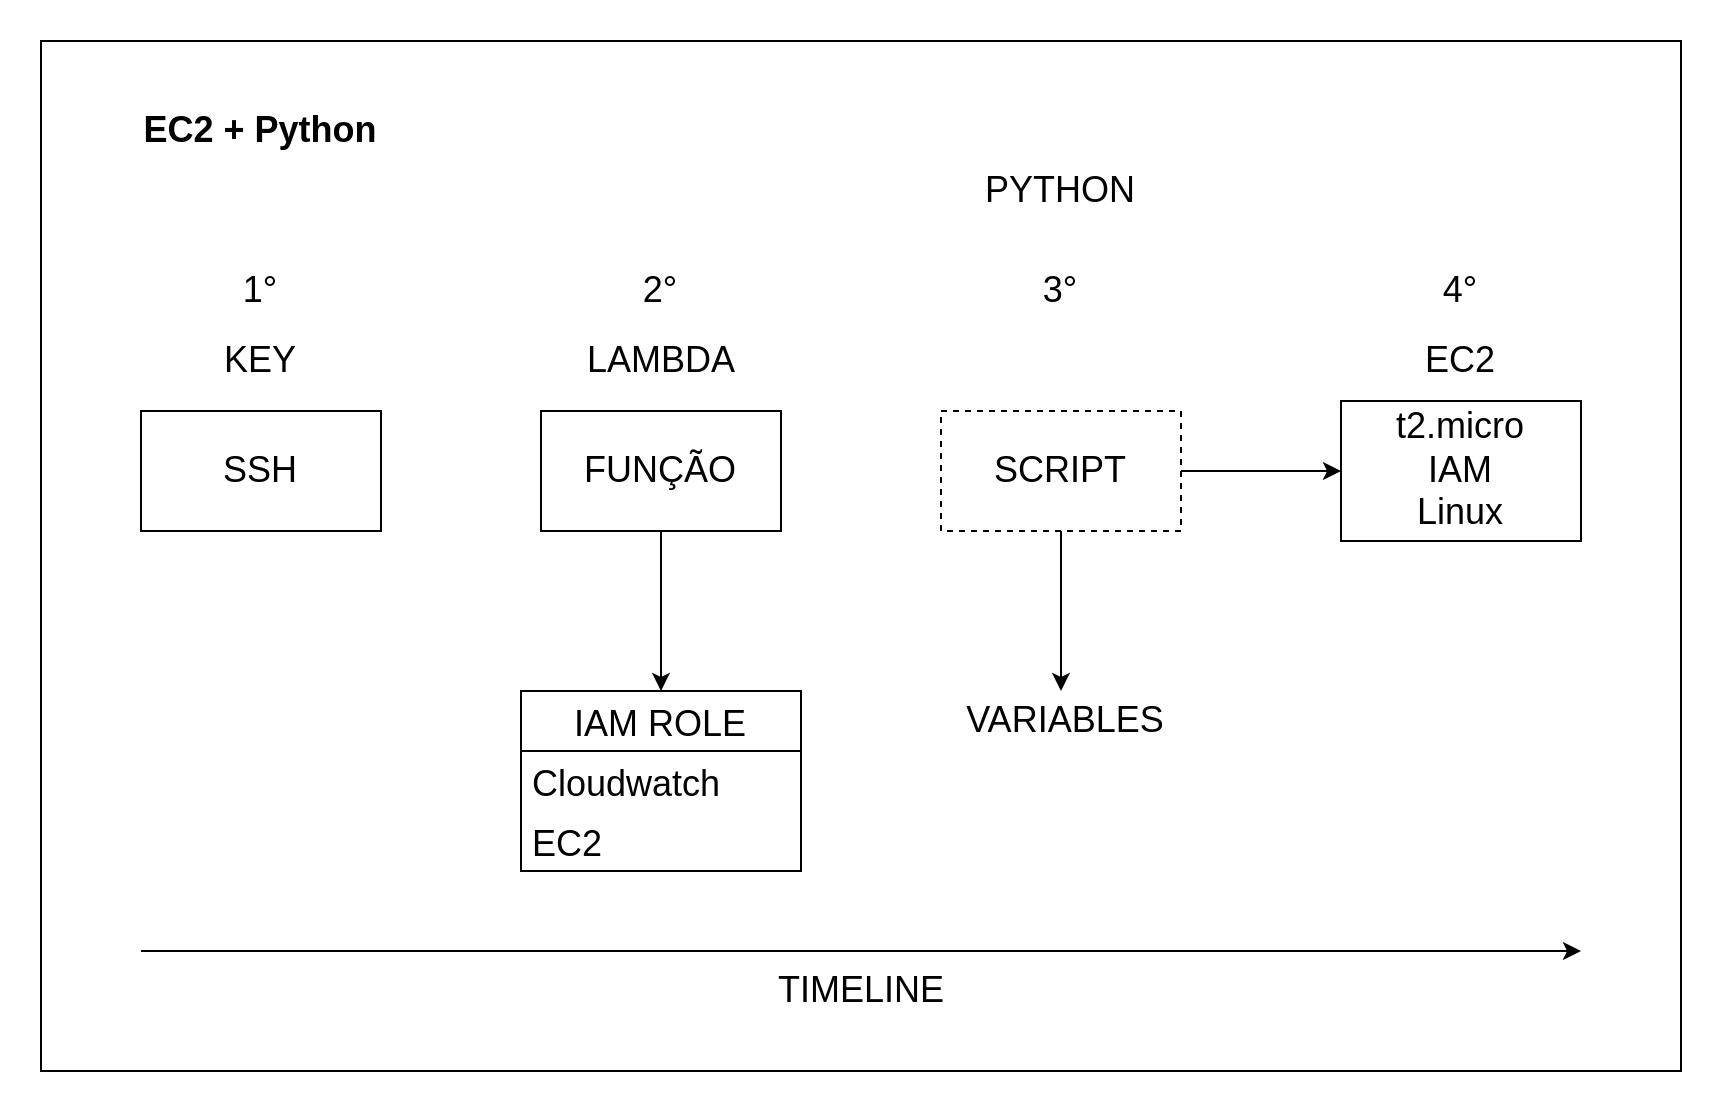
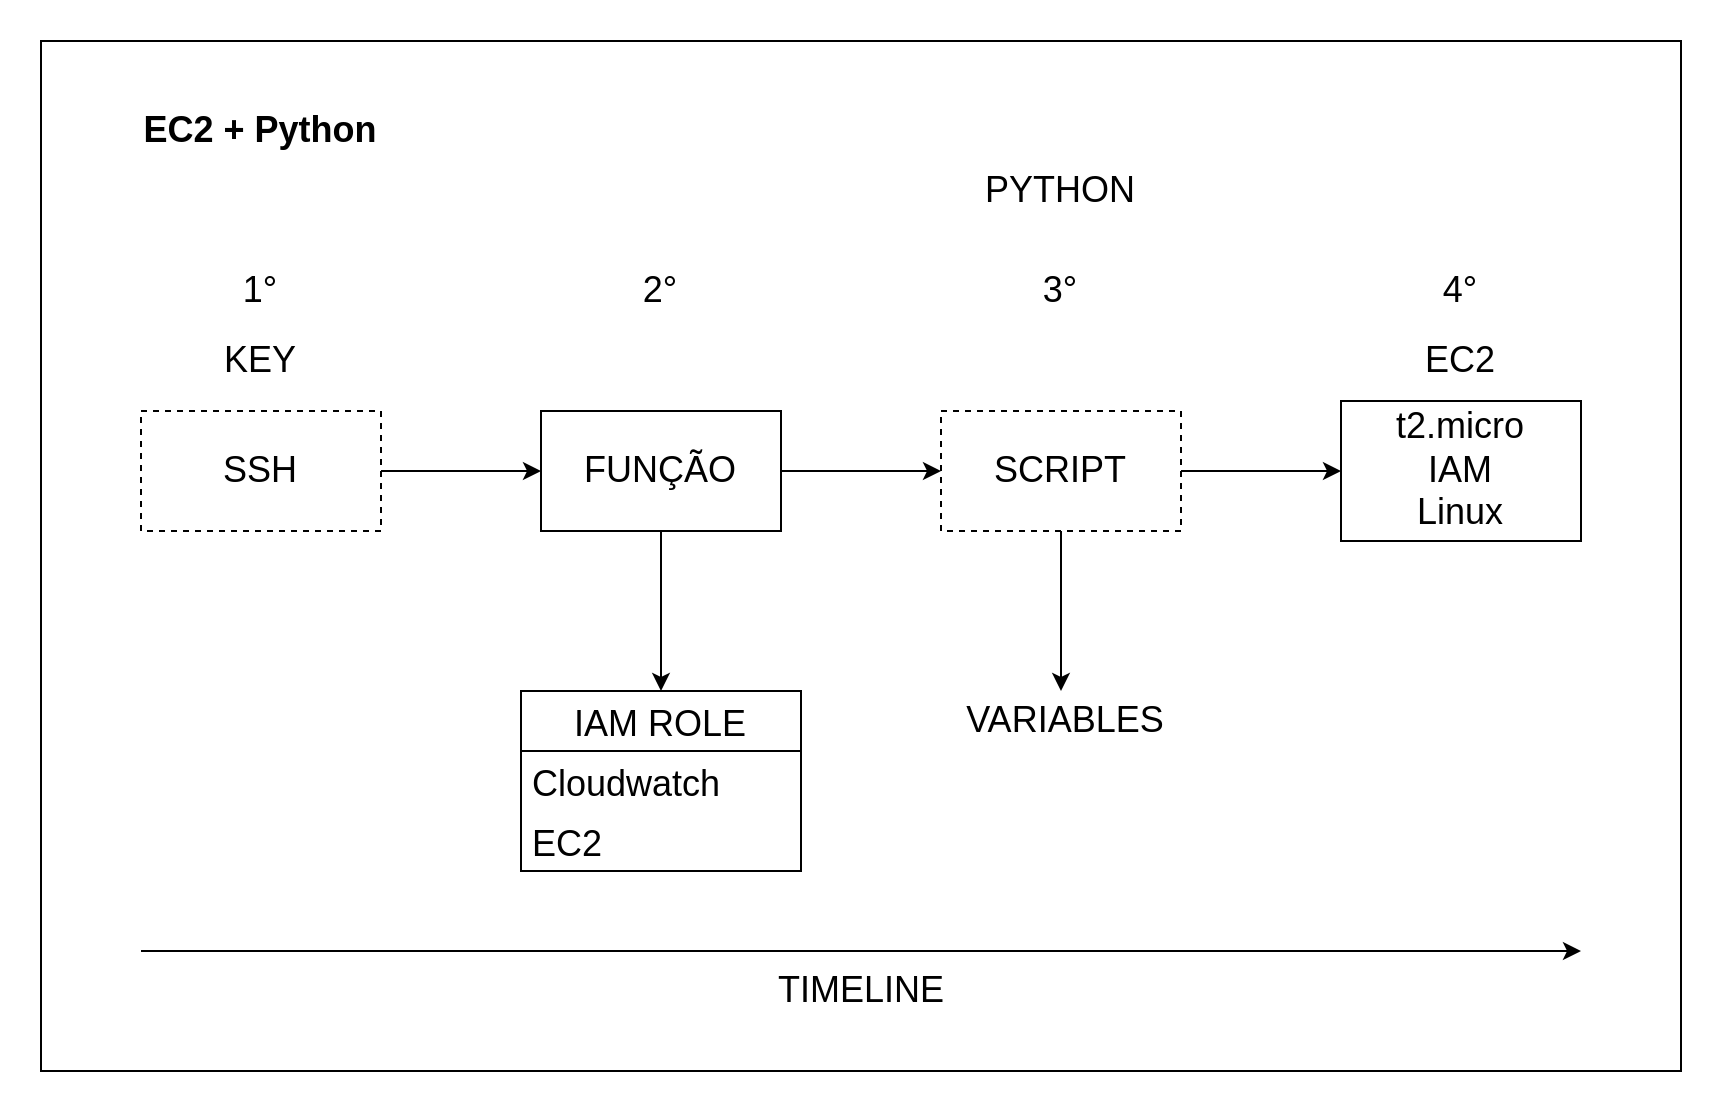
node "LAMBDA": removed
node "SSH": style solid -> dashed
edge "SSH" -> "FUNÇÃO": added
edge "FUNÇÃO" -> "SCRIPT": added
